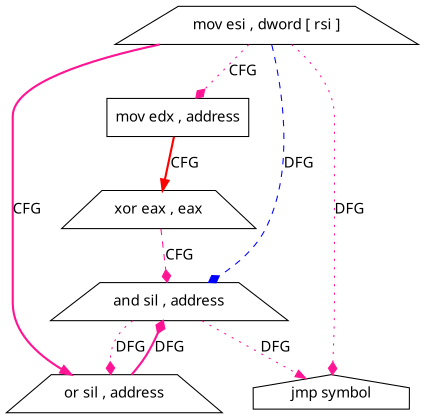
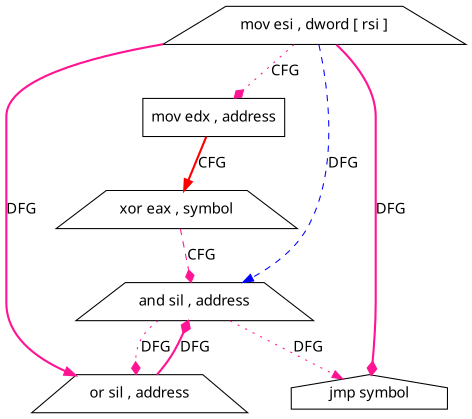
edge "mov esi , dword [ rsi ]" -> "and sil , address": arrowhead diamond -> normal
edge "mov esi , dword [ rsi ]" -> "jmp symbol": style dotted -> bold
edge "mov esi , dword [ rsi ]" -> "or sil , address": label "CFG" -> "DFG"
node "xor eax , eax": label "xor eax , eax" -> "xor eax , symbol"
